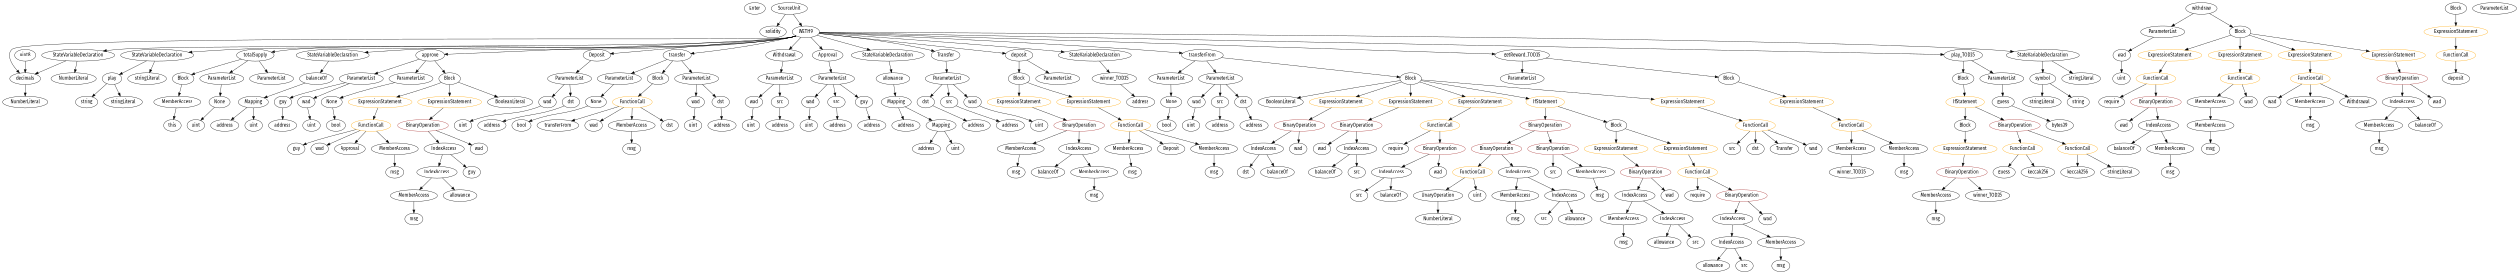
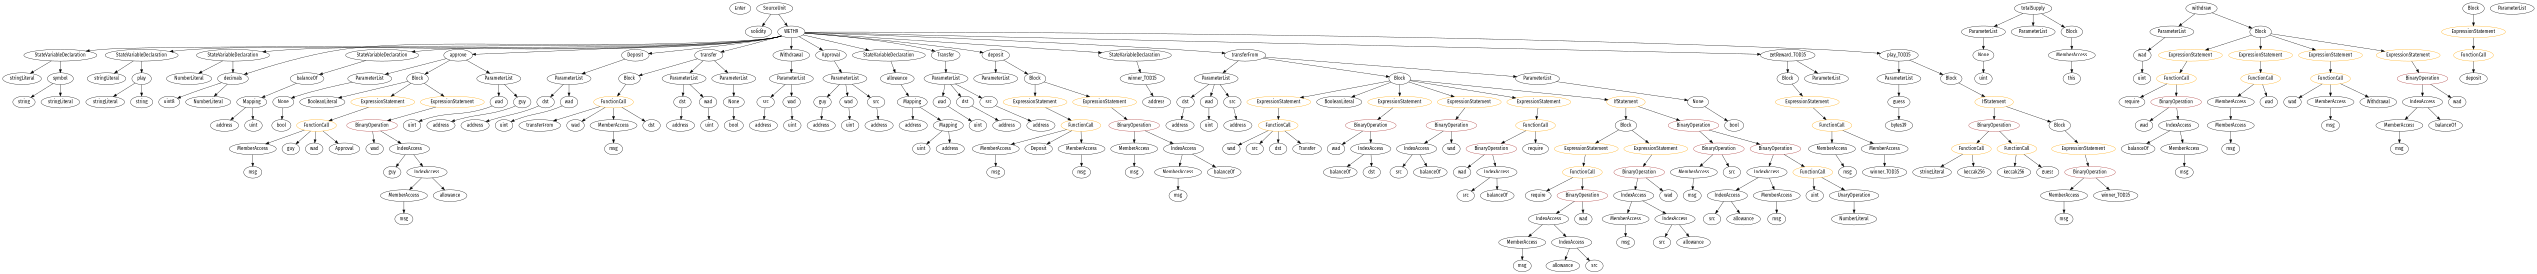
edge "WETH9" -> "totalSupply": removed
edge "uint8" -> "decimals": reversed
